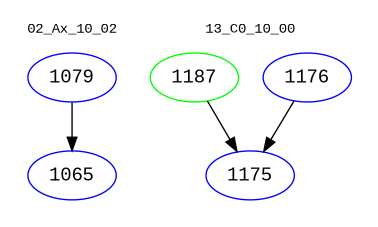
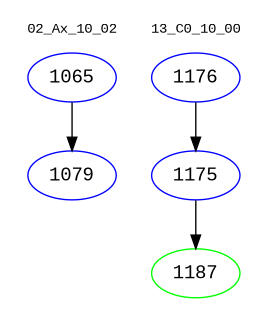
edge "1079" -> "1065": reversed
edge "1187" -> "1175": reversed
